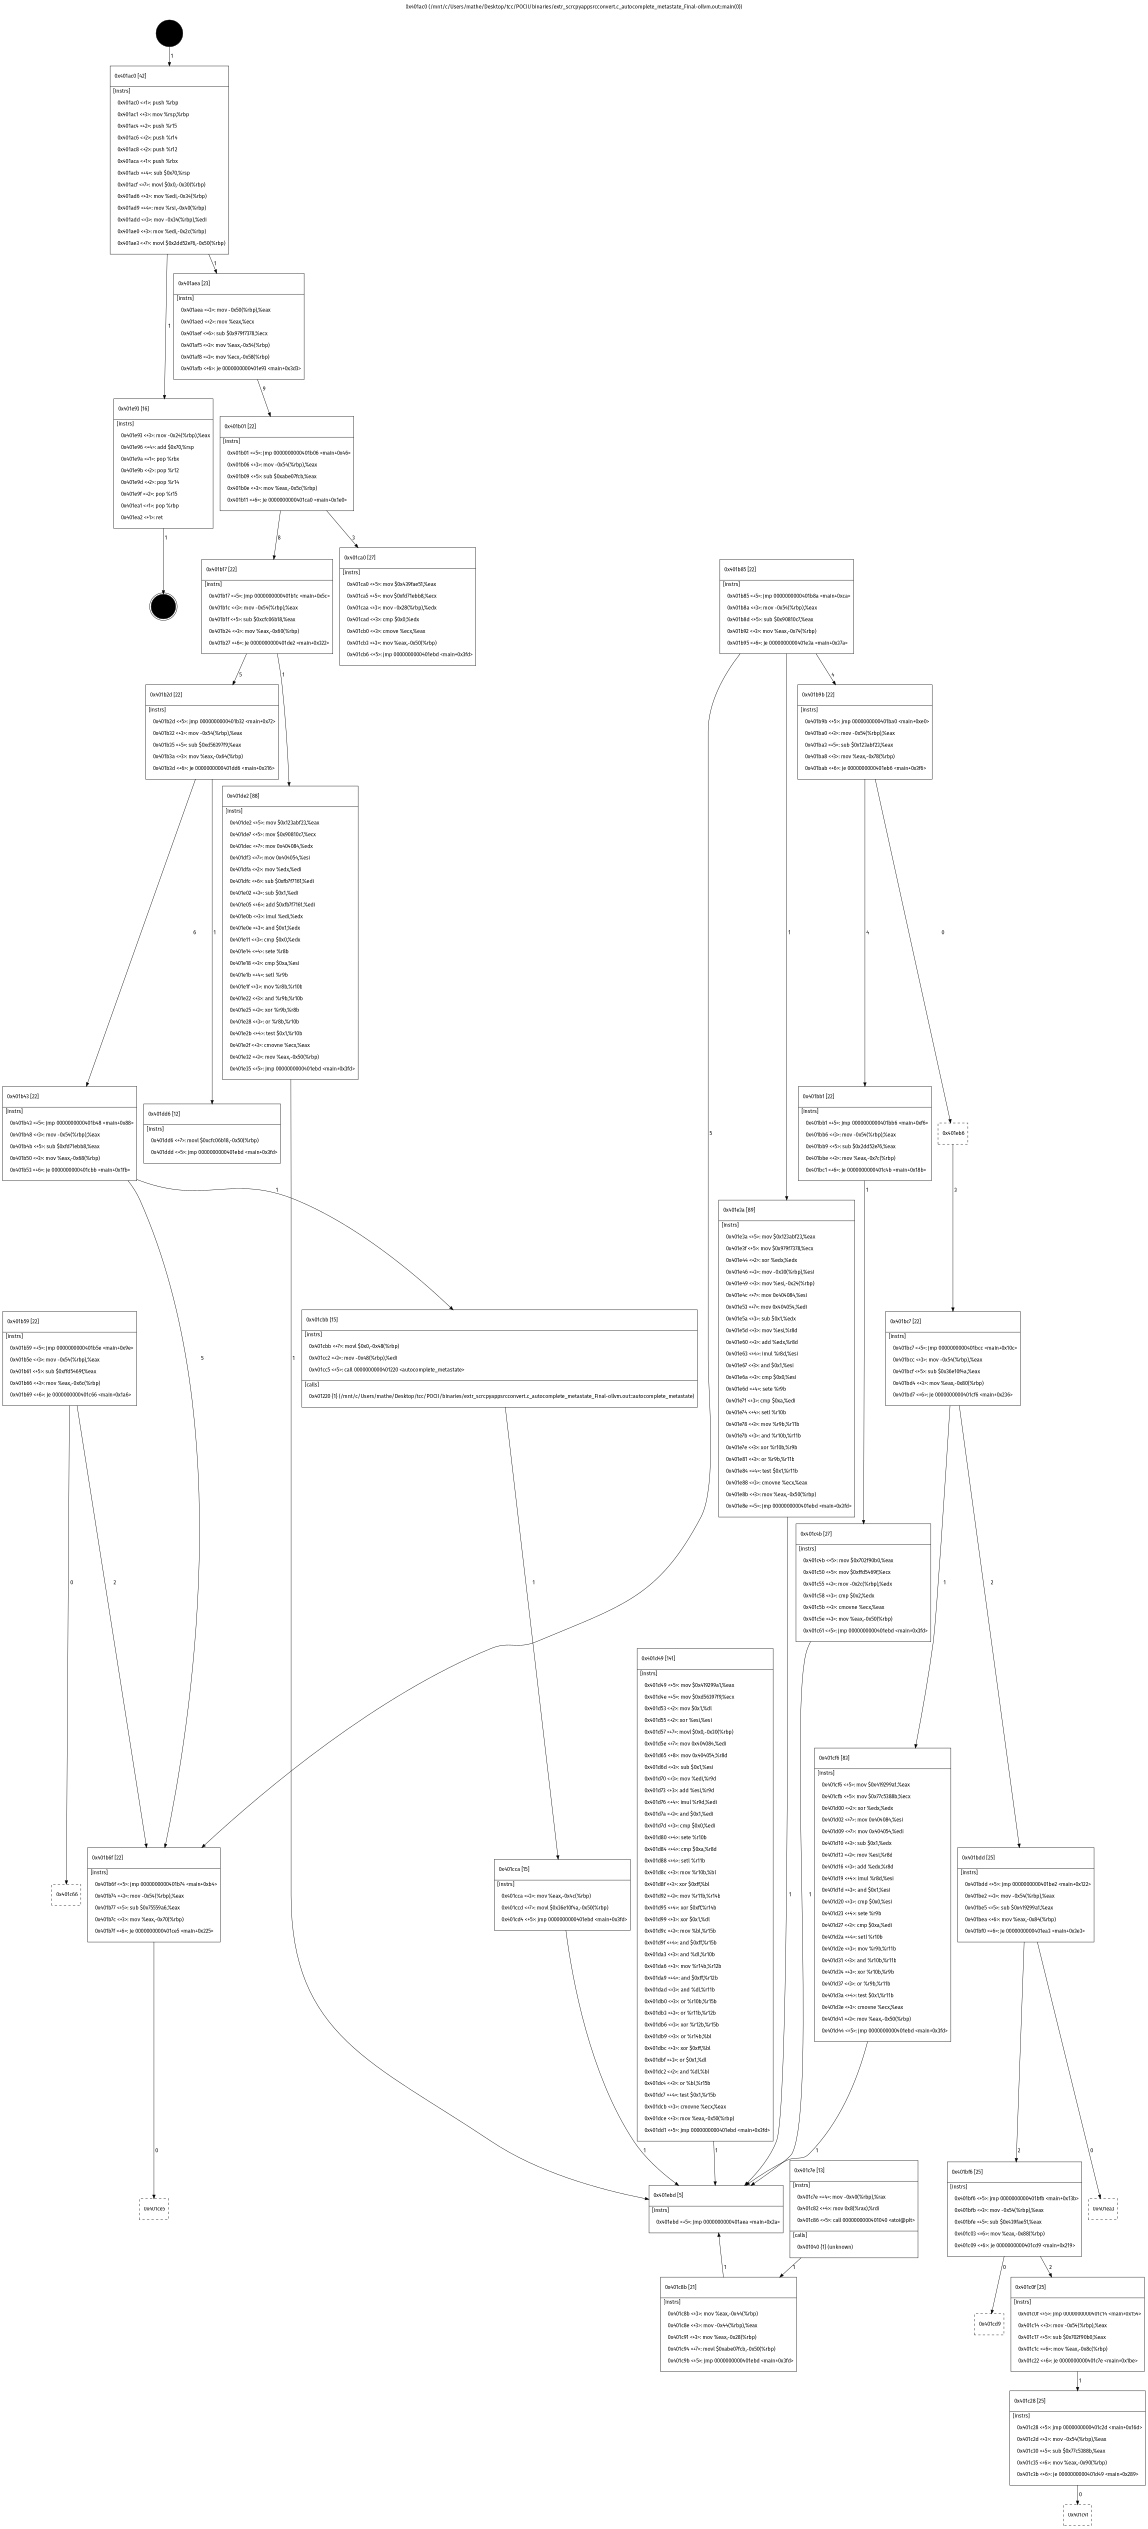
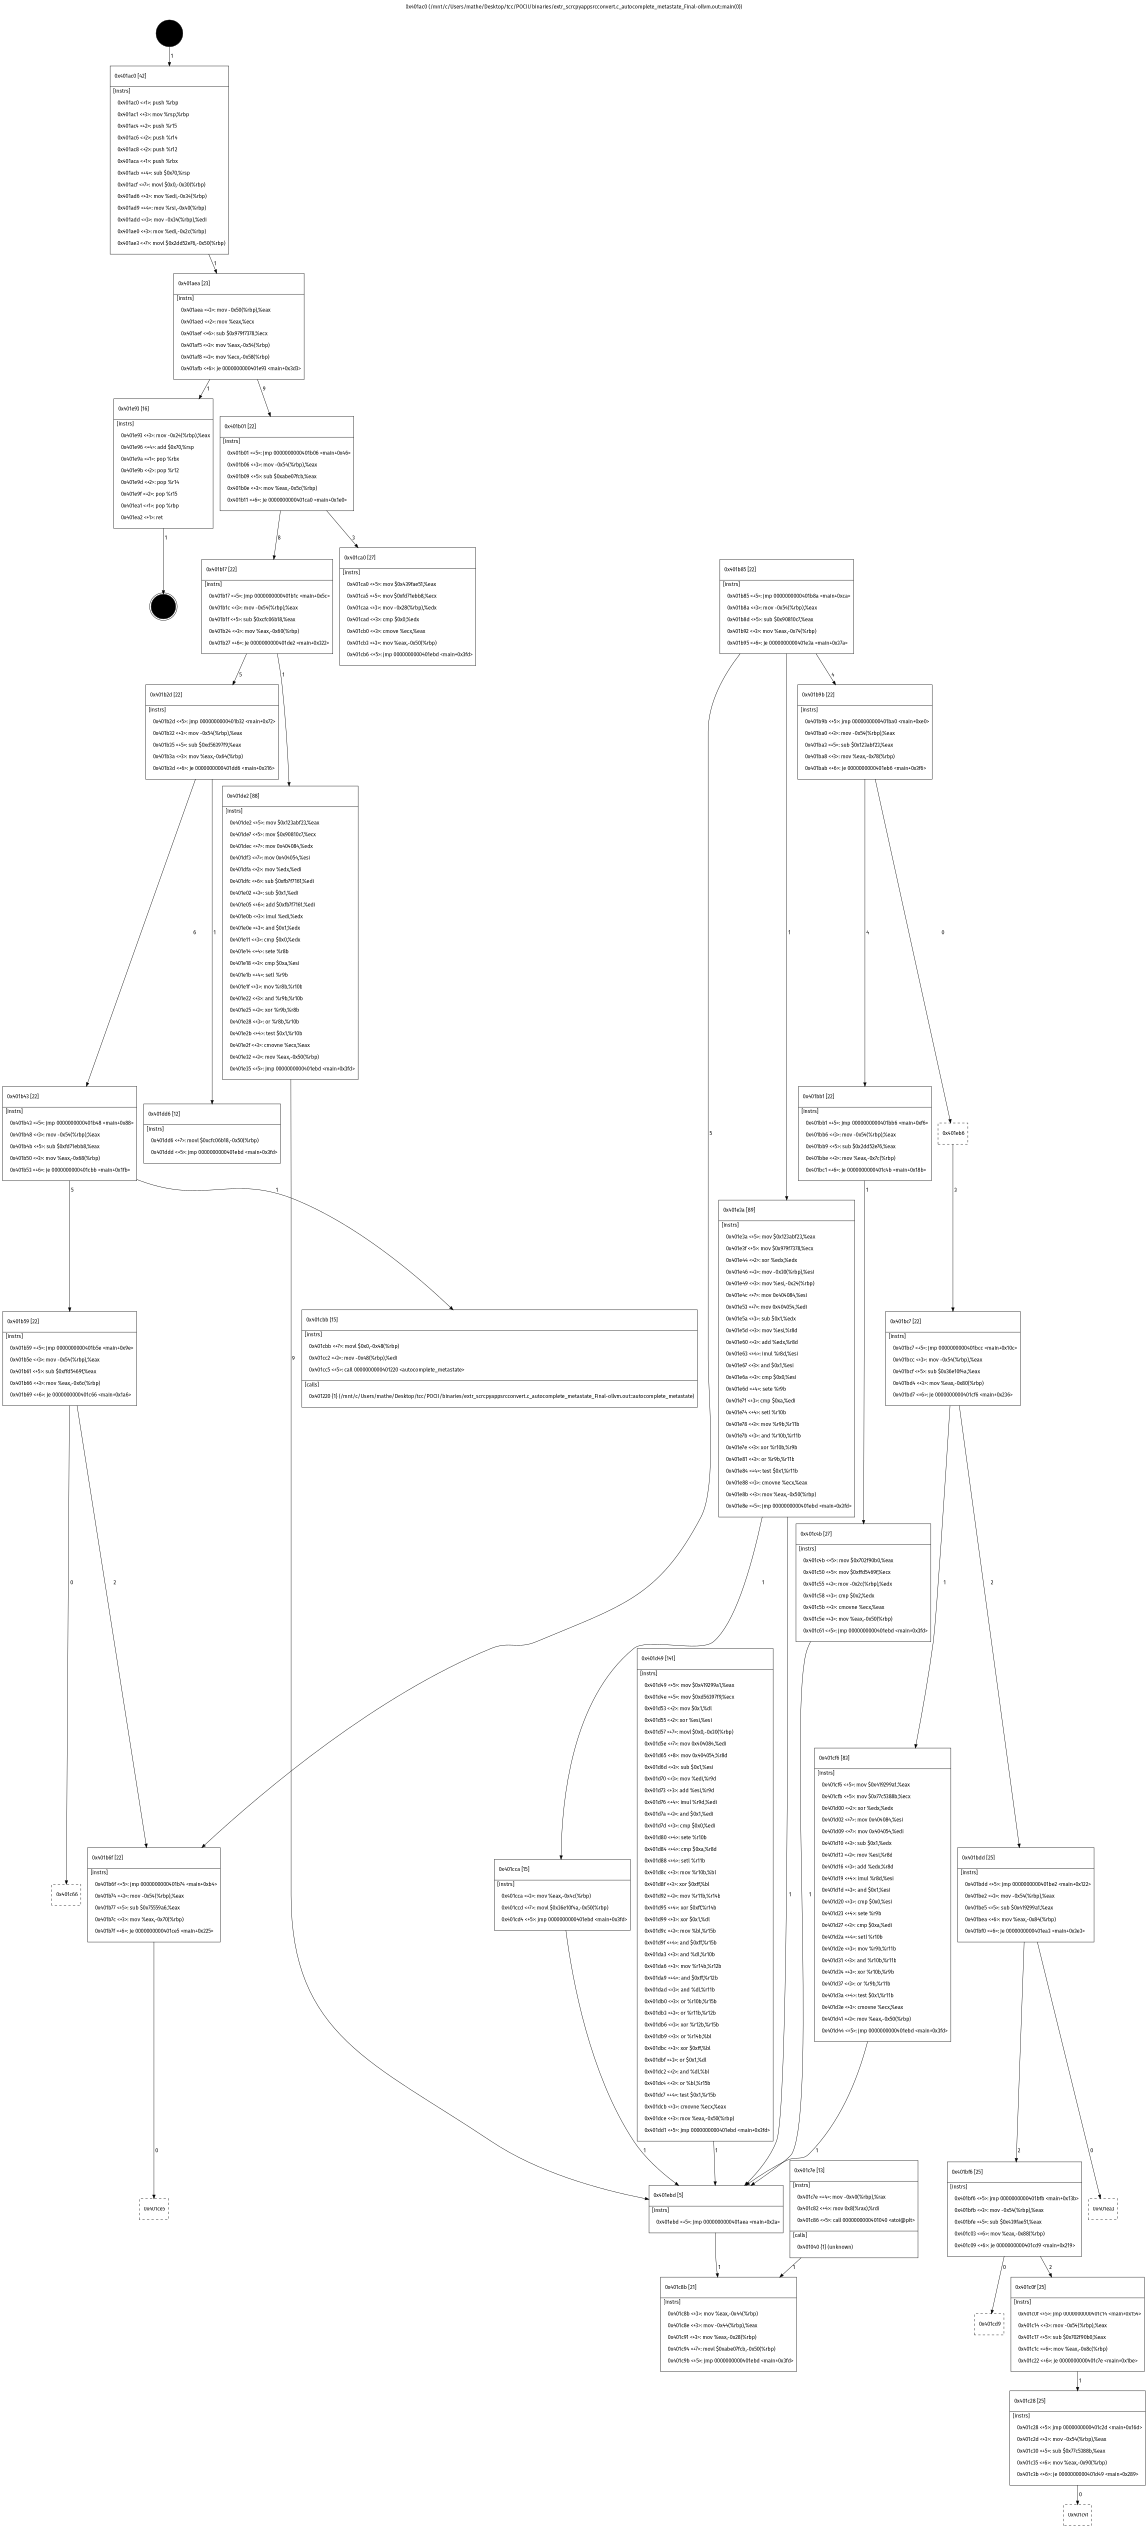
edge "0x401ac0 [42]" -> "0x401e93 [16]": now "0x401aea [23]" -> "0x401e93 [16]"
edge "0x401de2 [88]" -> "0x401ebd [5]": label " 1" -> " 9"
edge "0x401b43 [22]" -> "0x401b6f [22]": now "0x401b43 [22]" -> "0x401b59 [22]"
edge "0x401cbb [15]" -> "0x401cca [15]": now "0x401e3a [89]" -> "0x401cca [15]"
edge "0x401c8b [21]" -> "0x401ebd [5]": reversed
